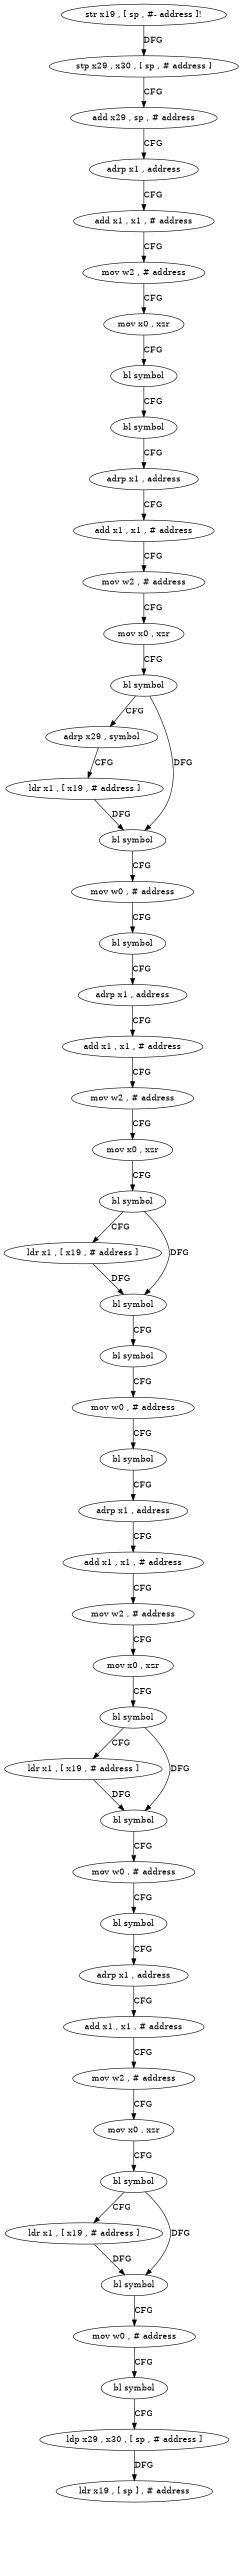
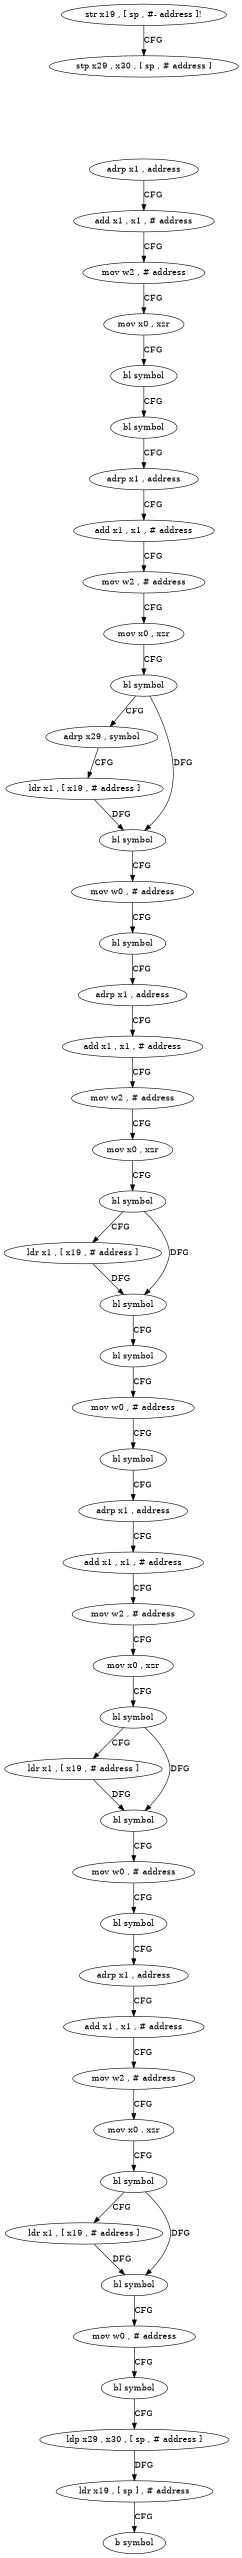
edge "str x19 , [ sp , #- address ]!" -> "stp x29 , x30 , [ sp , # address ]": label "DFG" -> "CFG"
node "add x29 , sp , # address": removed
node "b symbol": added
